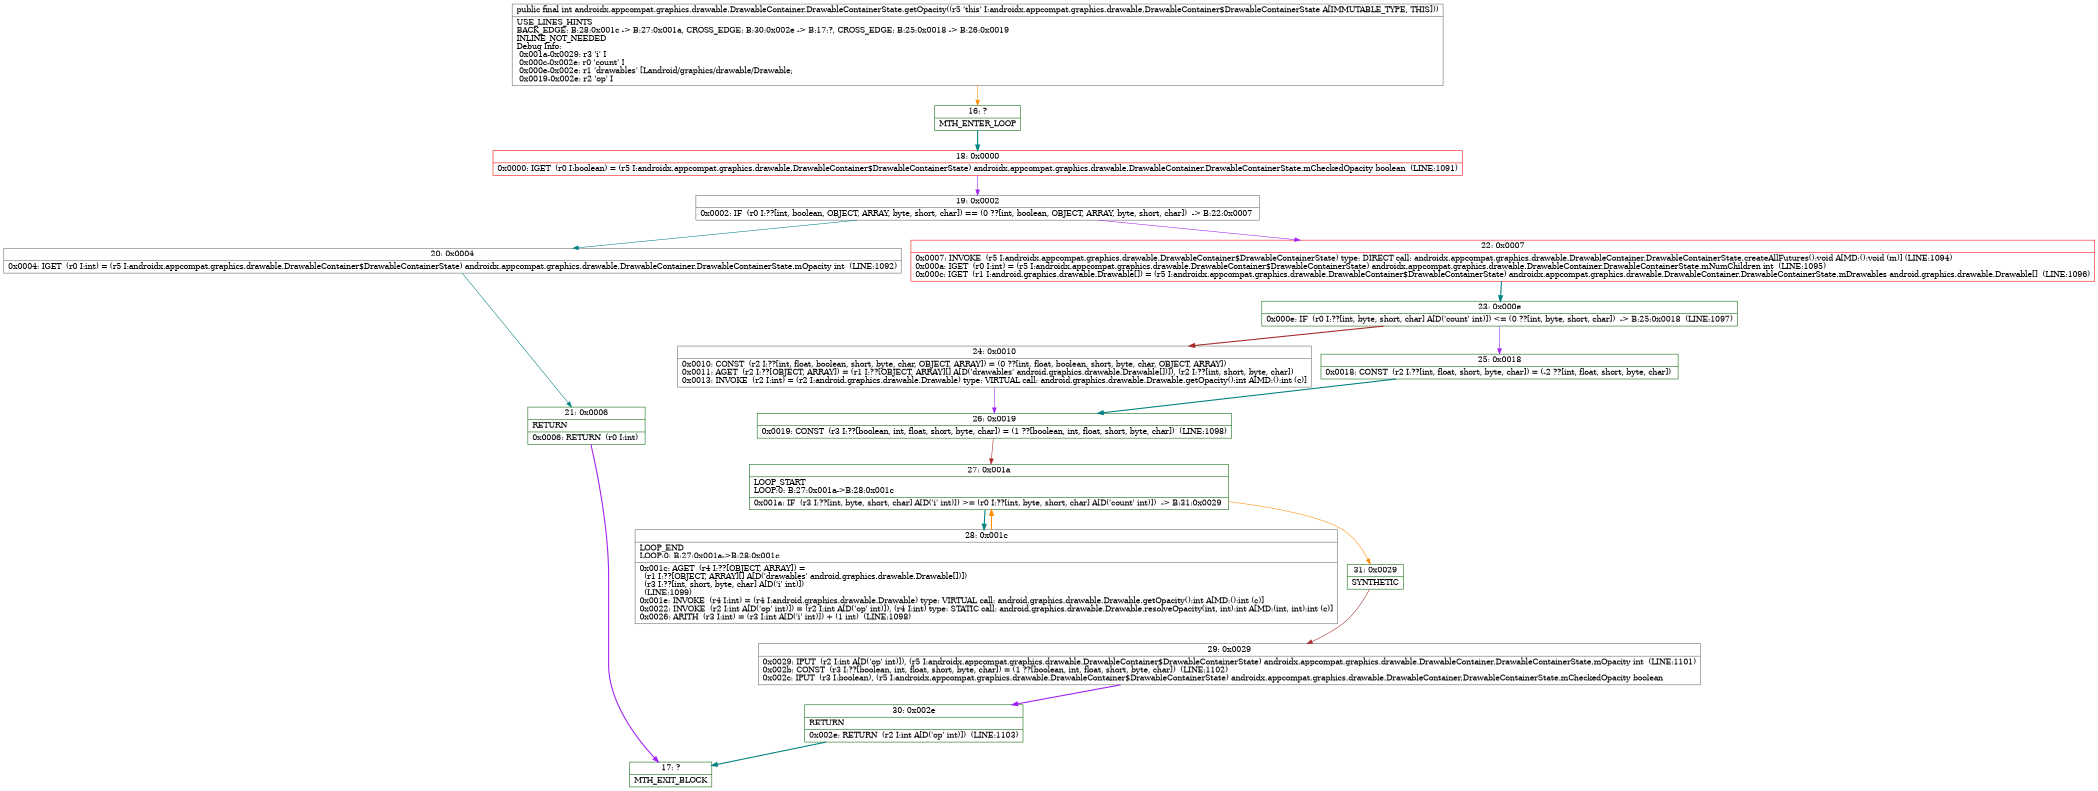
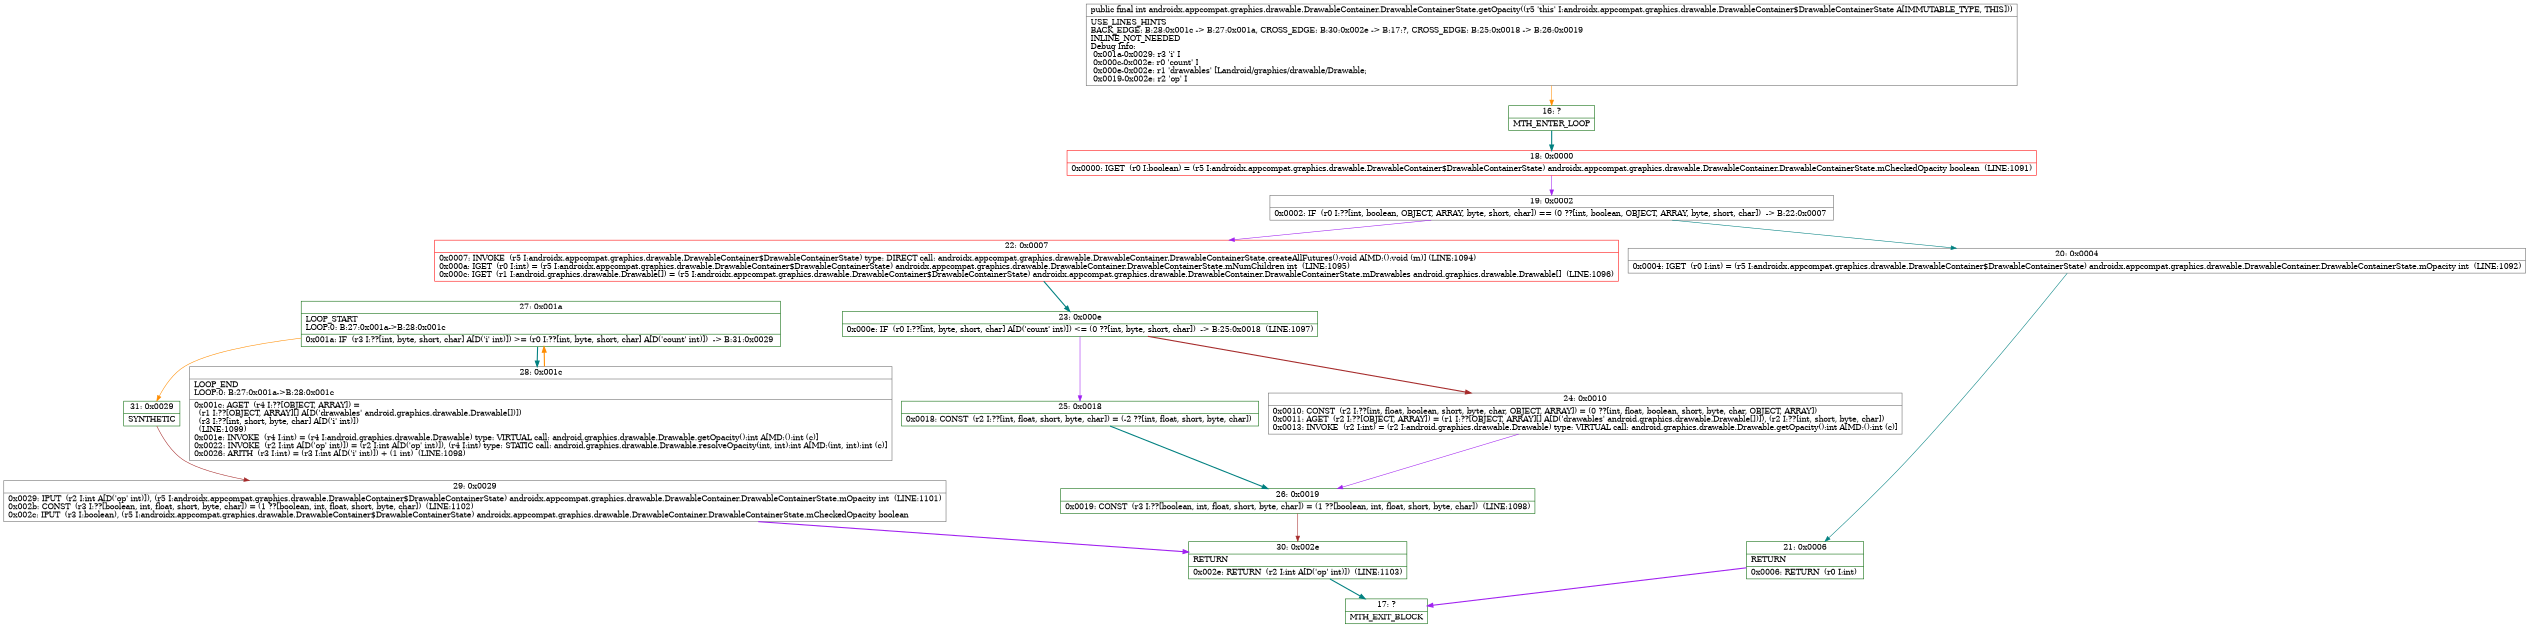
edge "26: 0x0019" -> "27: 0x001a": now "26: 0x0019" -> "30: 0x002e"
